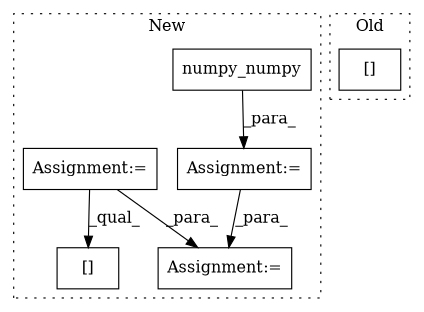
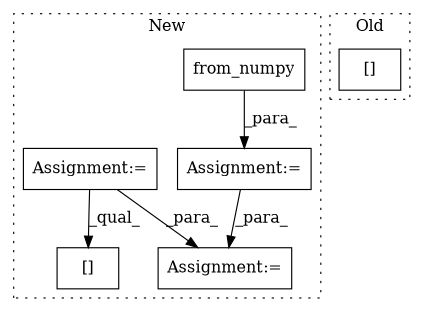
node "numpy_numpy": label "numpy_numpy" -> "from_numpy"
